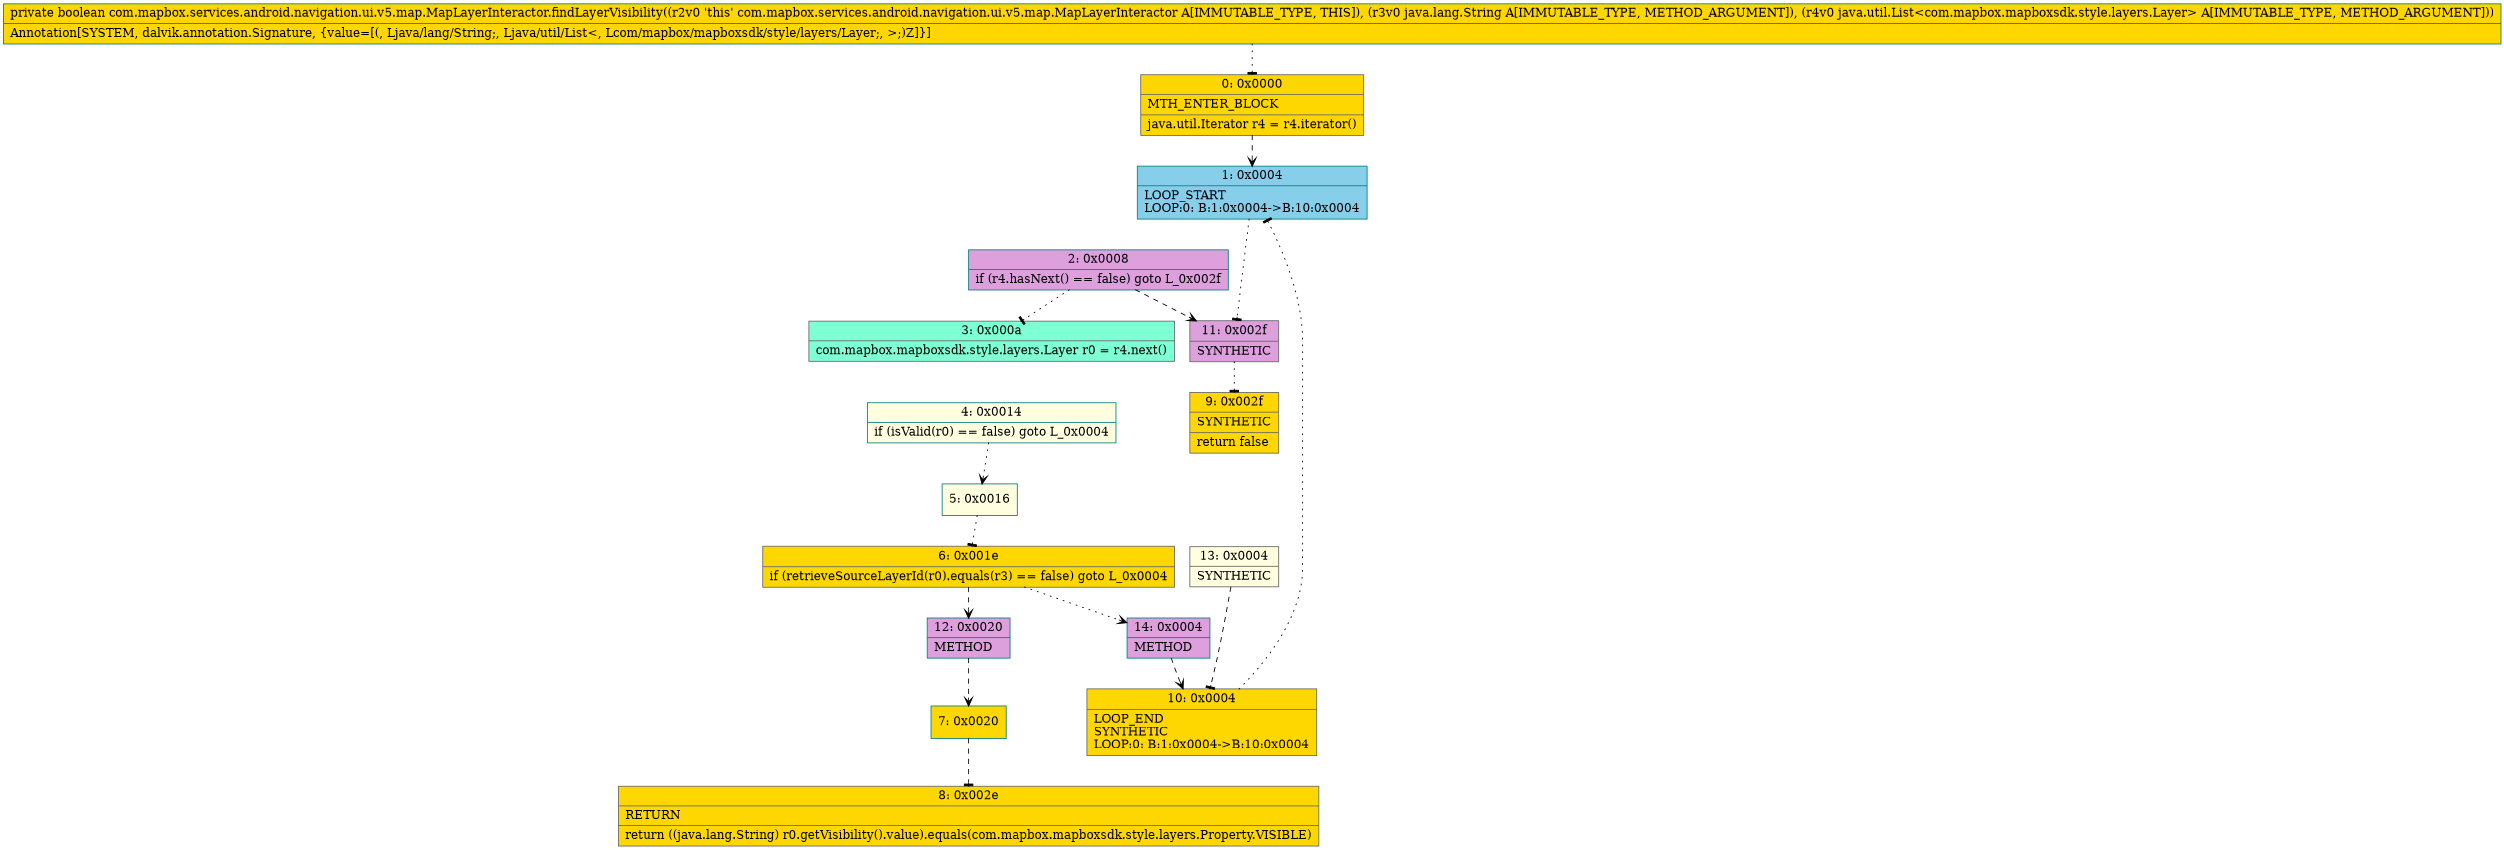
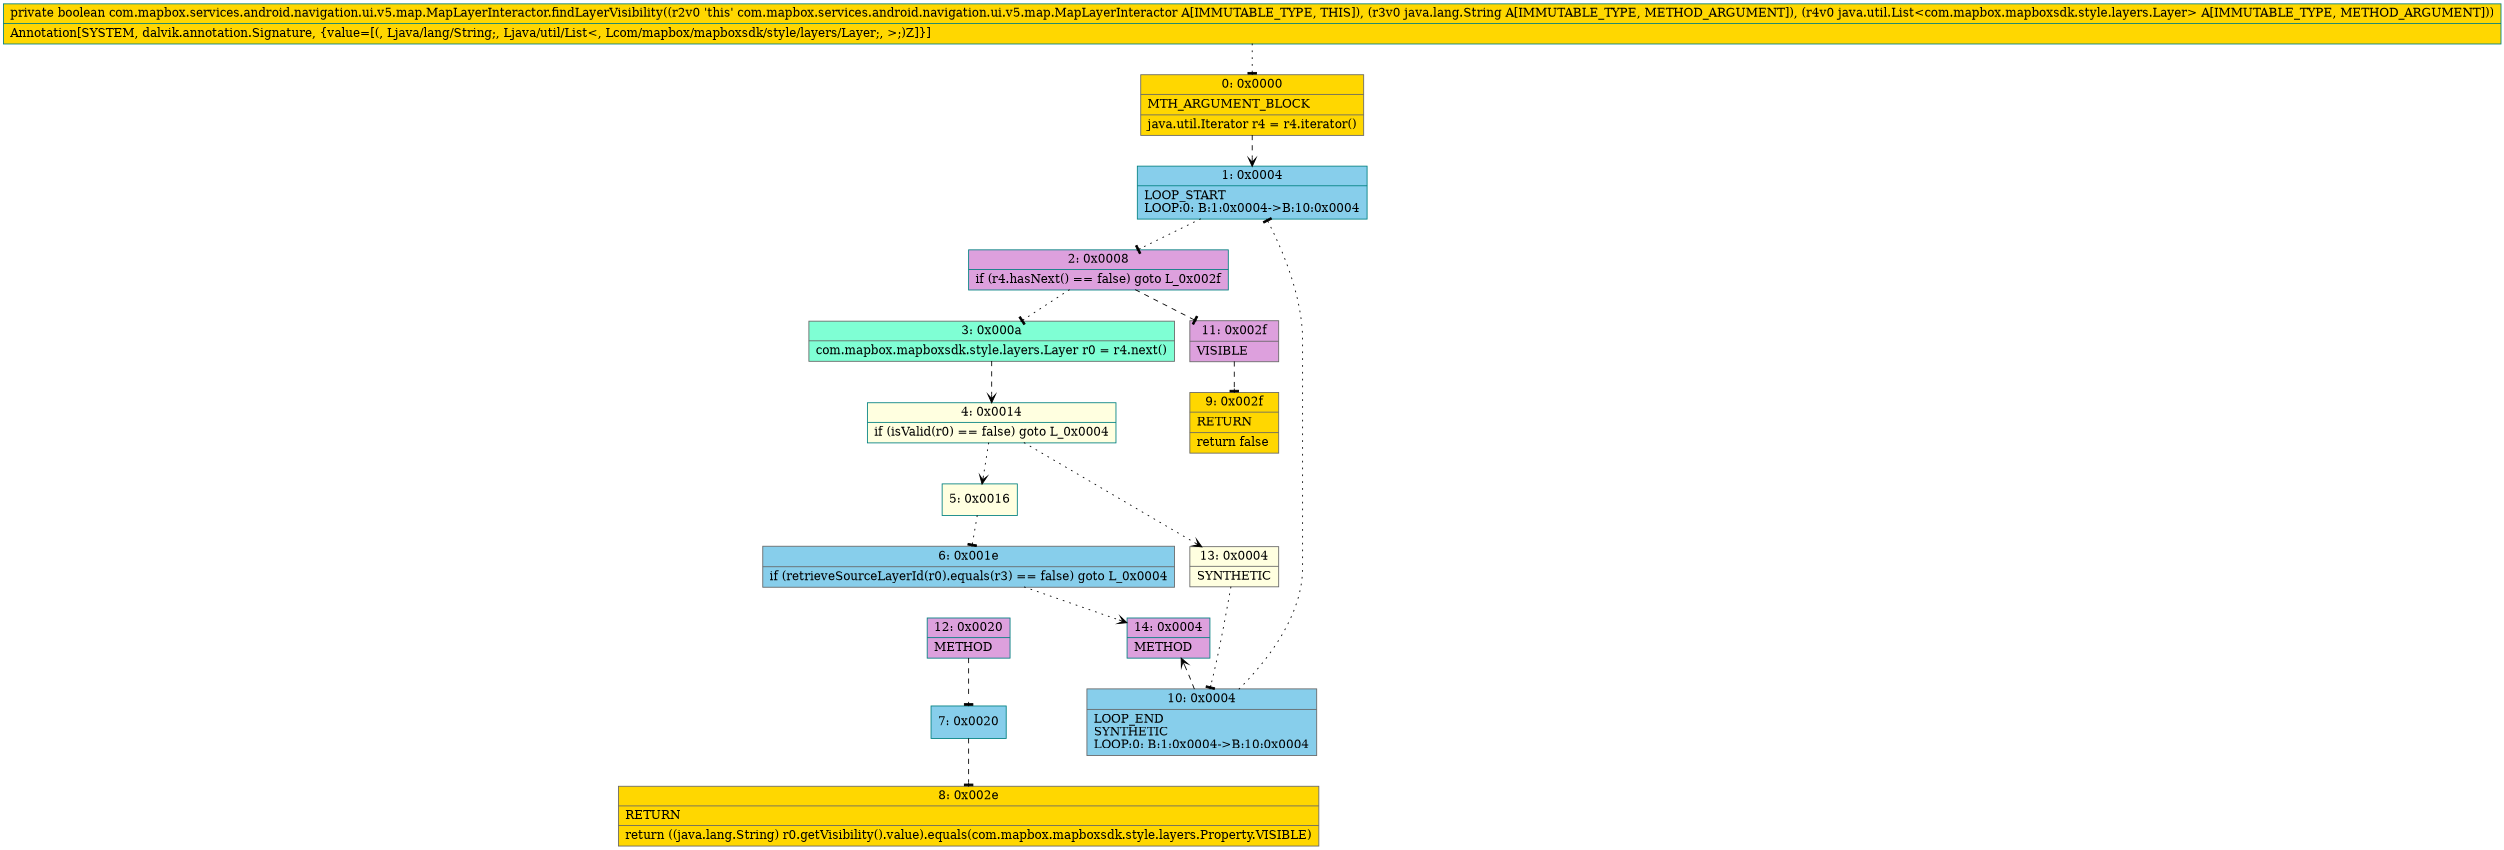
node "0: 0x0000": text "MTH_ENTER_BLOCK" -> "MTH_ARGUMENT_BLOCK"
edge "1: 0x0004" -> "11: 0x002f": now "1: 0x0004" -> "2: 0x0008"
edge "2: 0x0008" -> "11: 0x002f": arrowhead vee -> tee
node "11: 0x002f": text "SYNTHETIC" -> "VISIBLE"
edge "11: 0x002f" -> "9: 0x002f": style dotted -> dashed
edge "3: 0x000a" -> "4: 0x0014": added
node "9: 0x002f": text "SYNTHETIC" -> "RETURN"
edge "4: 0x0014" -> "13: 0x0004": added
node "6: 0x001e": fillcolor gold -> skyblue
edge "6: 0x001e" -> "12: 0x0020": removed
edge "13: 0x0004" -> "10: 0x0004": style dashed -> dotted
edge "14: 0x0004" -> "10: 0x0004": reversed
edge "12: 0x0020" -> "7: 0x0020": arrowhead vee -> tee
node "7: 0x0020": fillcolor gold -> skyblue
node "10: 0x0004": fillcolor gold -> skyblue
